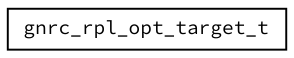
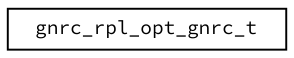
node "gnrc_rpl_opt_target_t": label "gnrc_rpl_opt_target_t" -> "gnrc_rpl_opt_gnrc_t"
